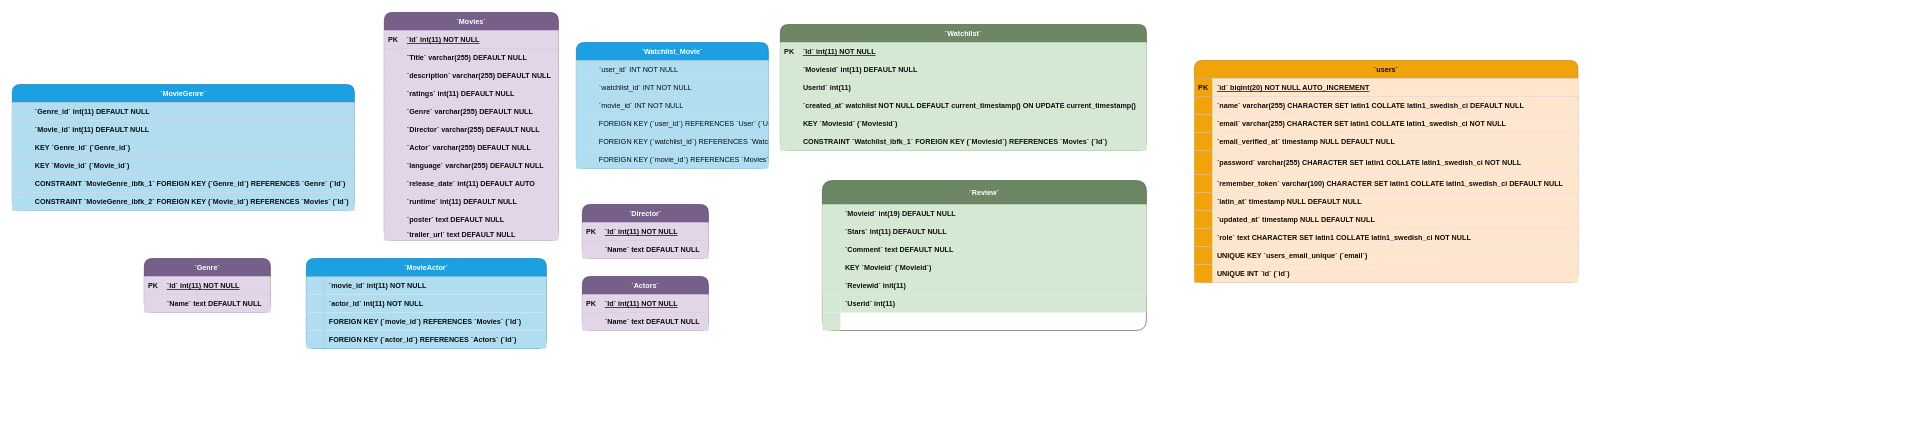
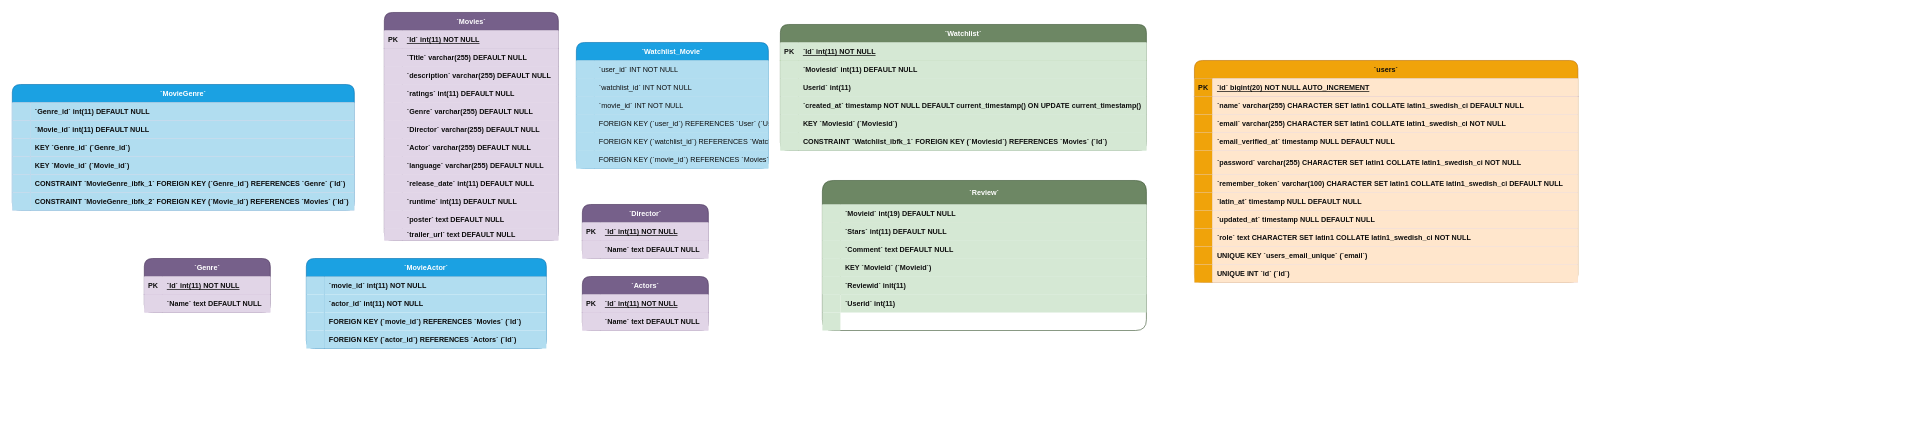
node "`created_at` watchlist NOT NULL DEFAULT current_timestamp() ON UPDATE current_timestamp()": label "`created_at` watchlist NOT NULL DEFAULT current_timestamp() ON UPDATE current_timestamp()" -> "`created_at` timestamp NOT NULL DEFAULT current_timestamp() ON UPDATE current_timestamp()"
node "`release_date` int(11) DEFAULT AUTO": label "`release_date` int(11) DEFAULT AUTO" -> "`release_date` int(11) DEFAULT NULL"
